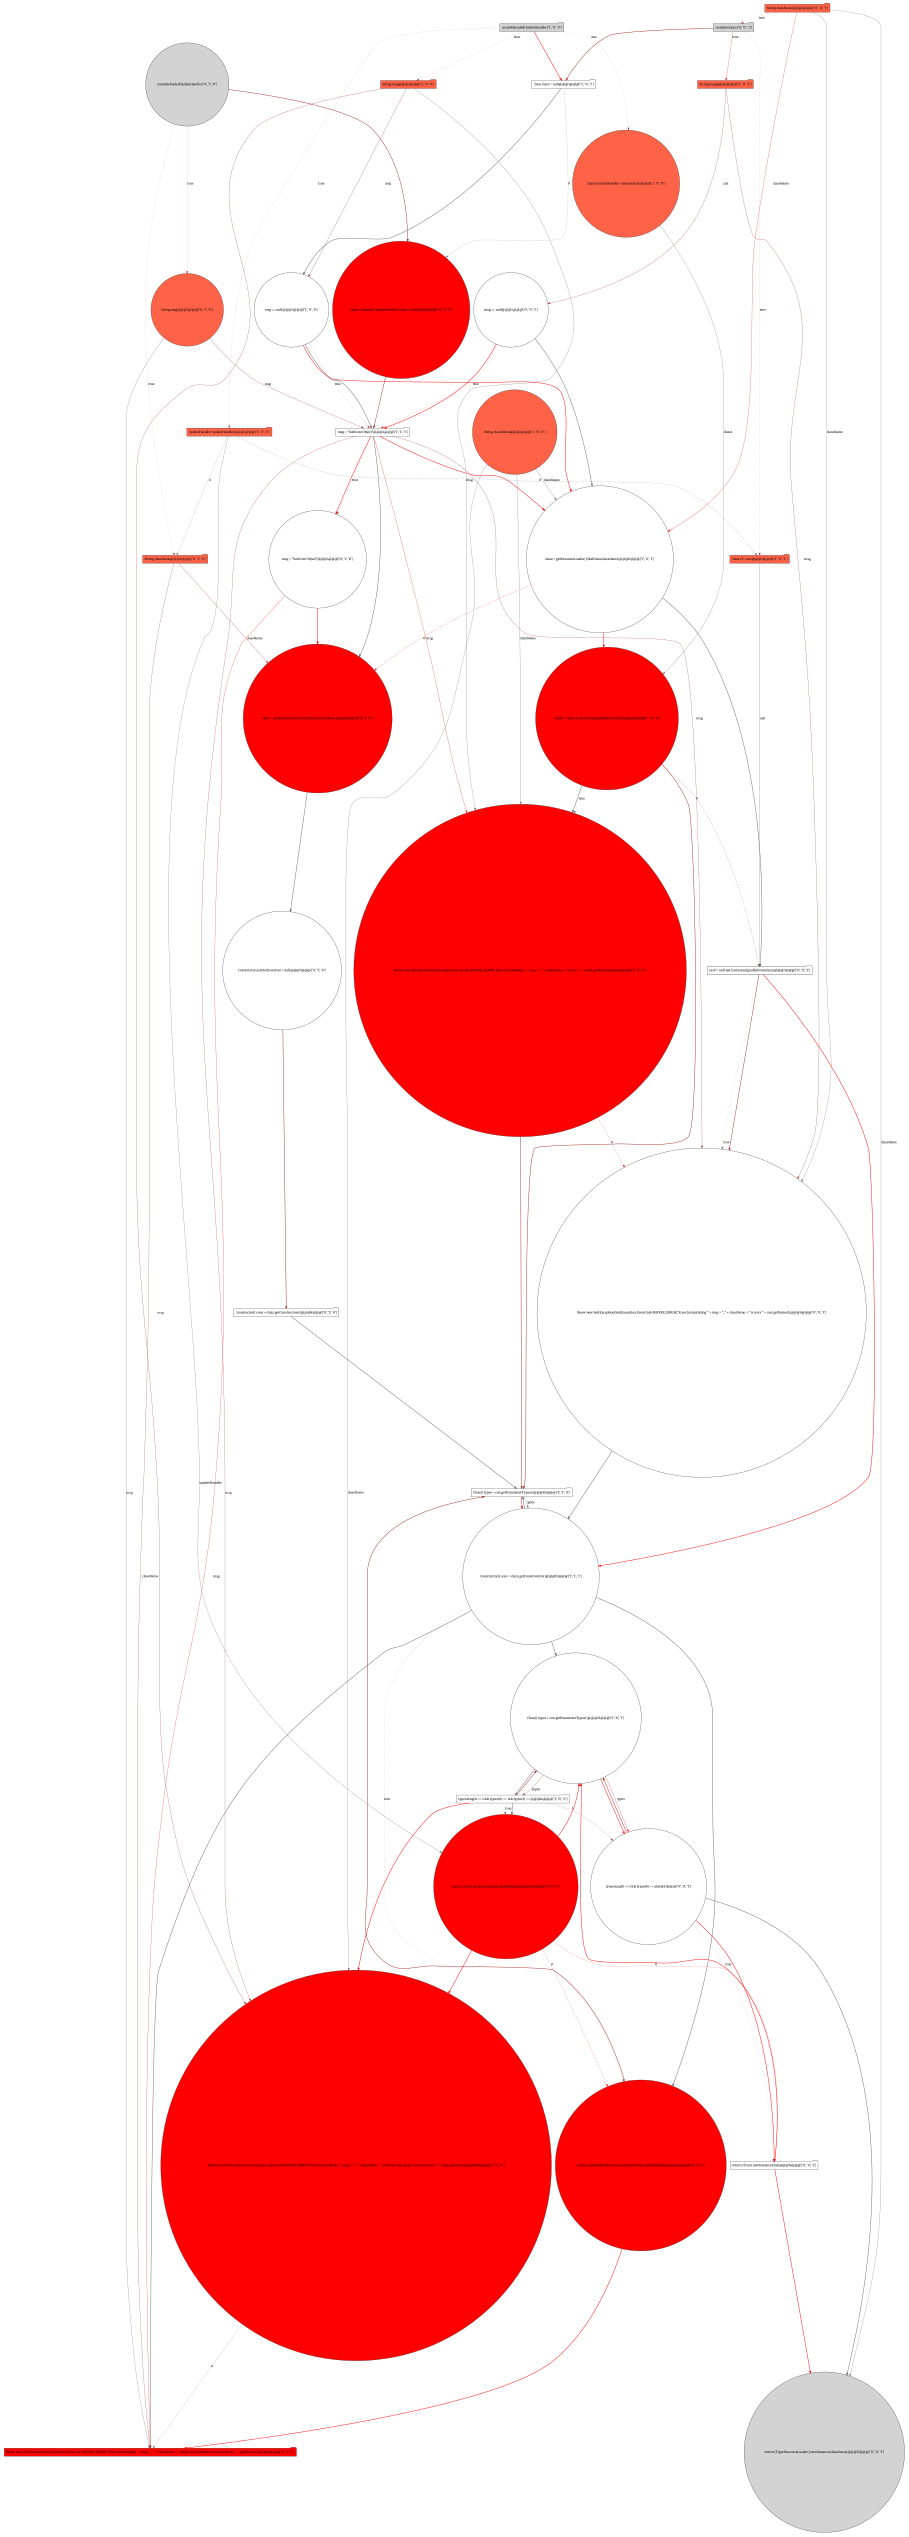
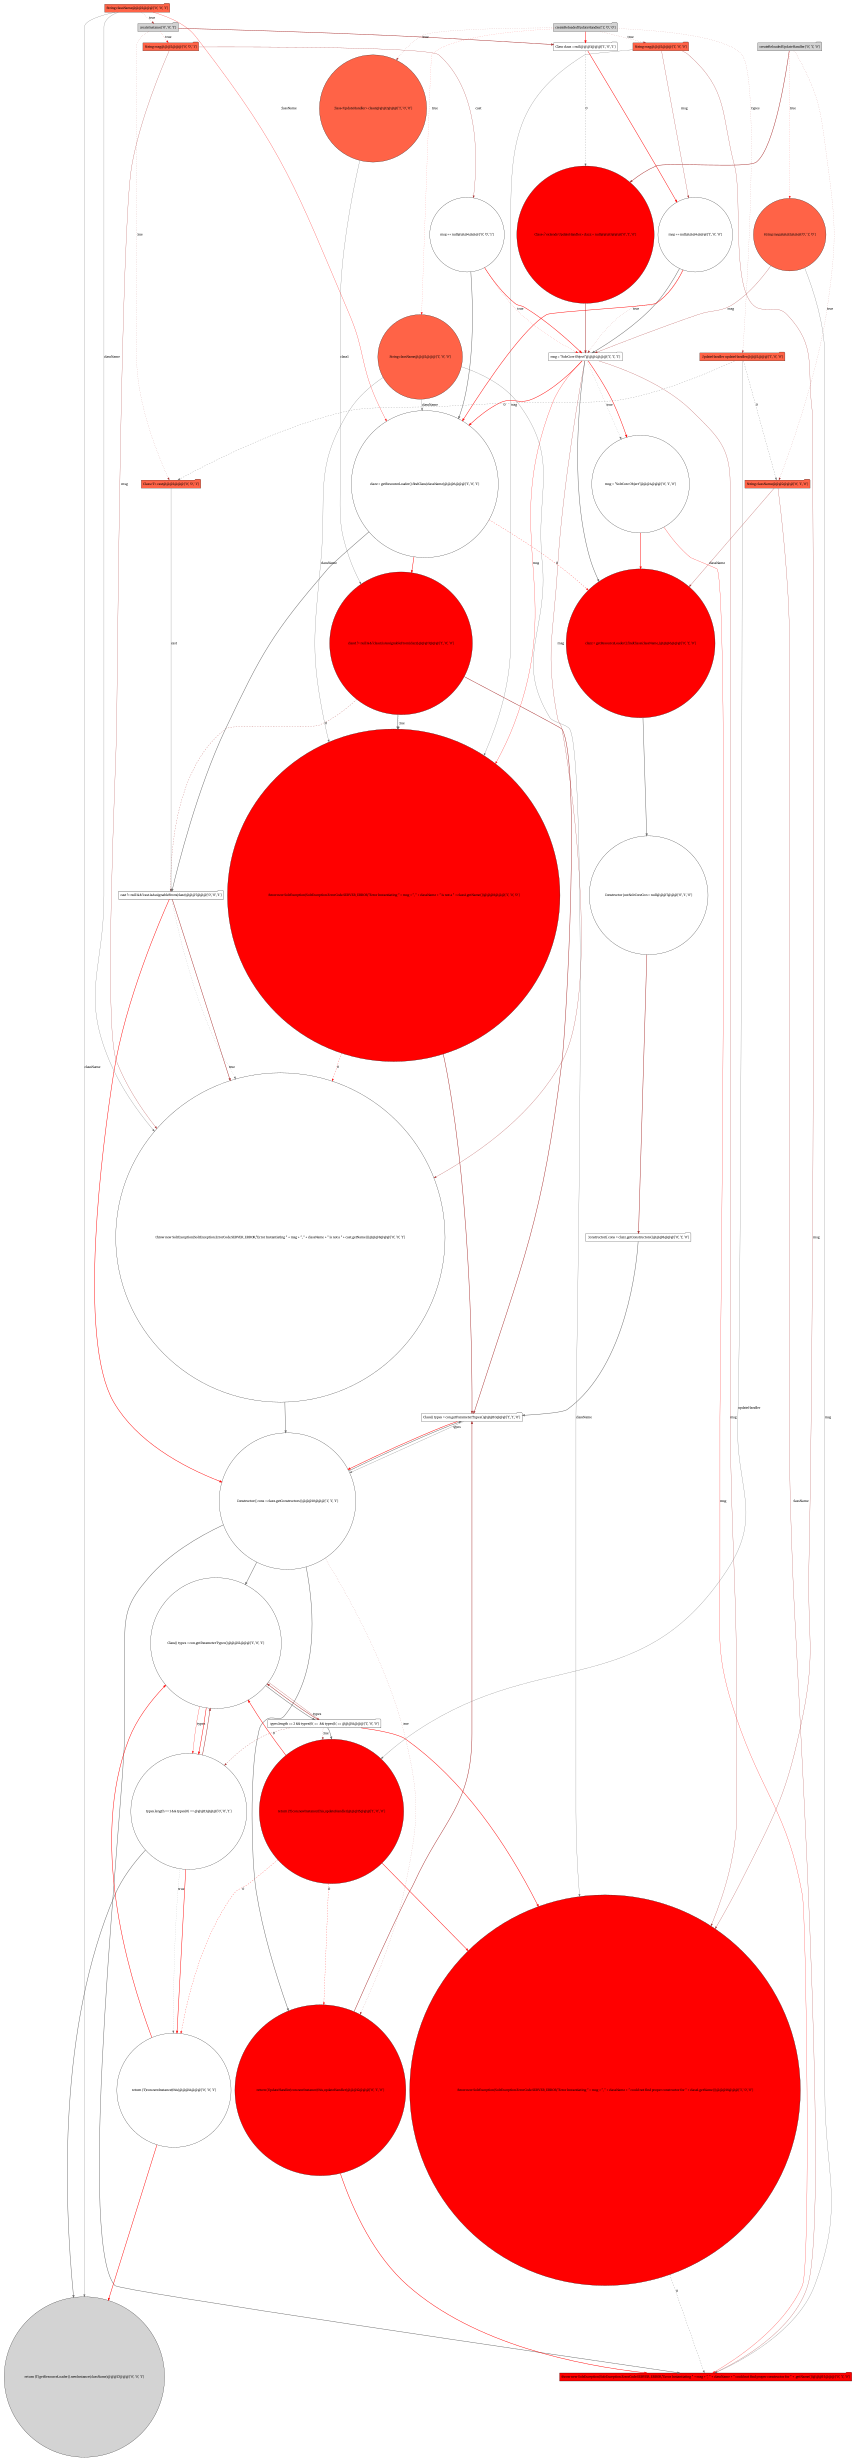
edge "createInstance['0', '0', '1']" -> "String msg@@@2@@@['0', '0', '1']": style solid -> dotted
node "createReloadedUpdateHandler['0', '1', '0']": shape circle -> folder
edge "createReloadedUpdateHandler['1', '0', '0']" -> "String className@@@2@@@['1', '0', '0']": added, label "true"
edge "createReloadedUpdateHandler['1', '0', '0']" -> "UpdateHandler updateHandler@@@2@@@['1', '0', '0']": label "true" -> "types"
edge "Class clazz = null@@@3@@@['1', '0', '1']" -> "msg == null@@@4@@@['1', '0', '0']": color gray40 -> red
node "return (T)con.newInstance(this)@@@14@@@['0', '0', '1']": shape folder -> circle
